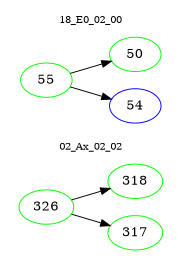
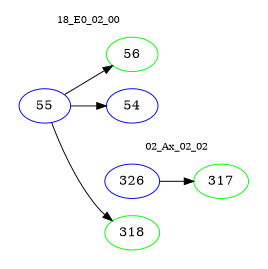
node "50": label "50" -> "56"
node "55": color green -> blue
edge "326" -> "318": now "55" -> "318"
node "326": color green -> blue
